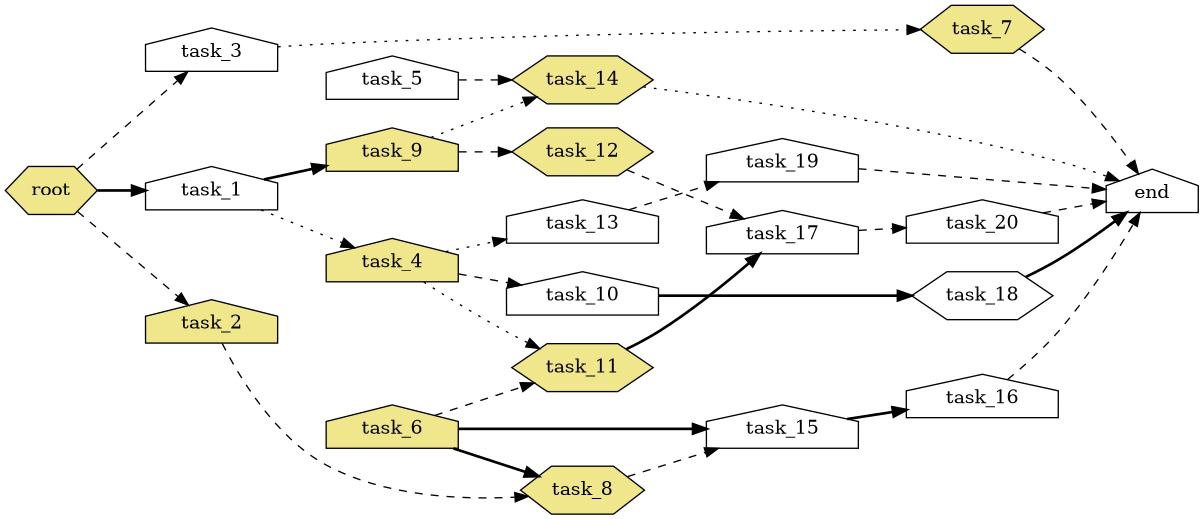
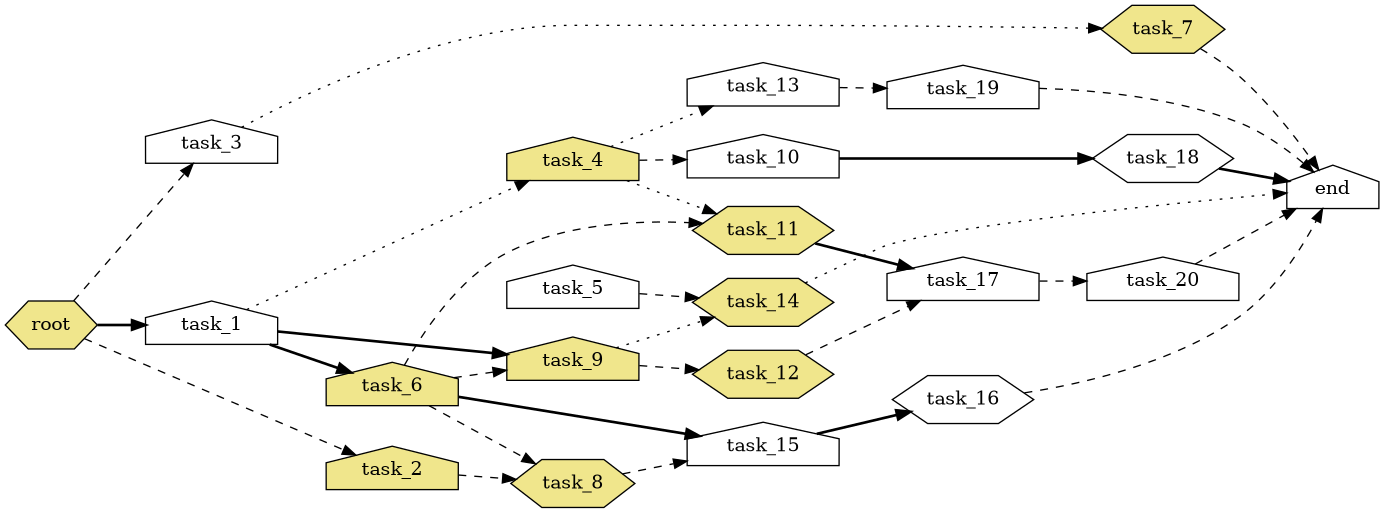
edge "task_1" -> "task_6": added
edge "task_6" -> "task_9": added
node "task_16": shape house -> hexagon
edge "task_6" -> "task_8": style bold -> dashed
